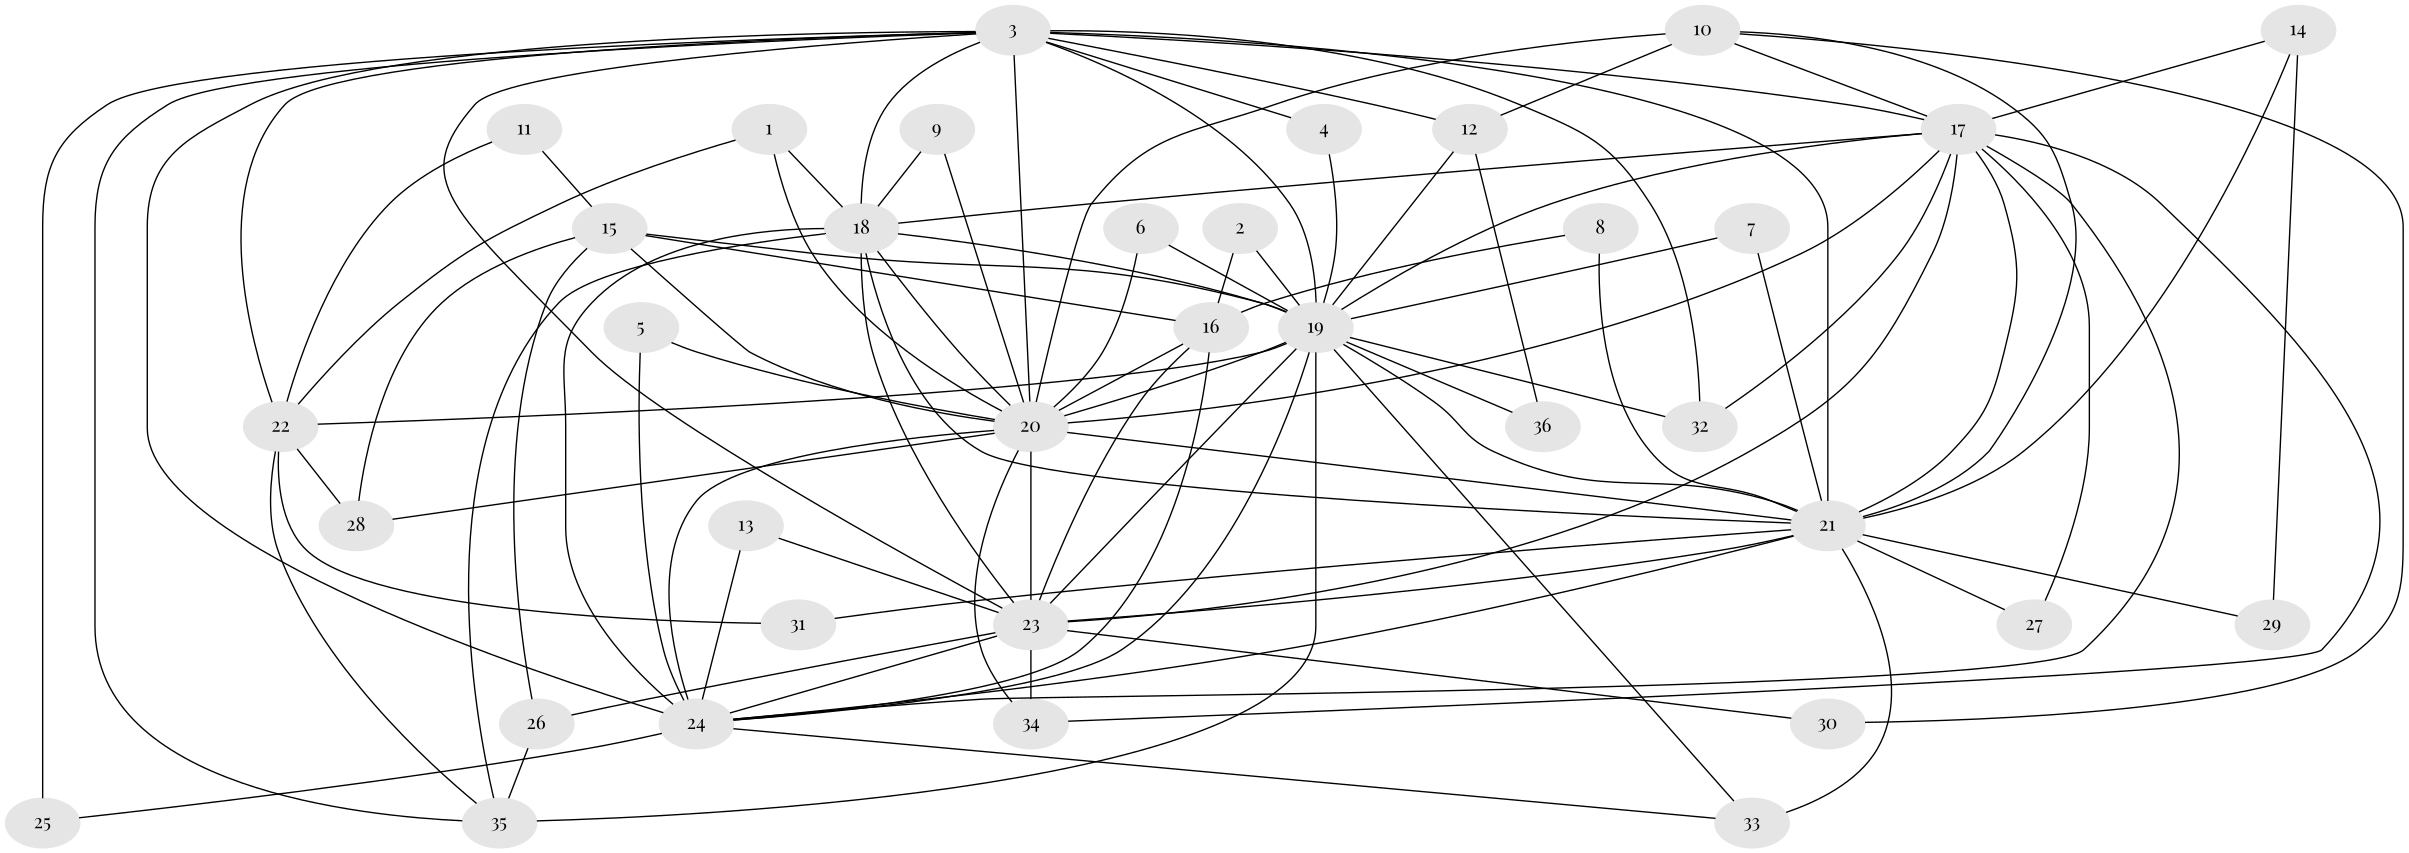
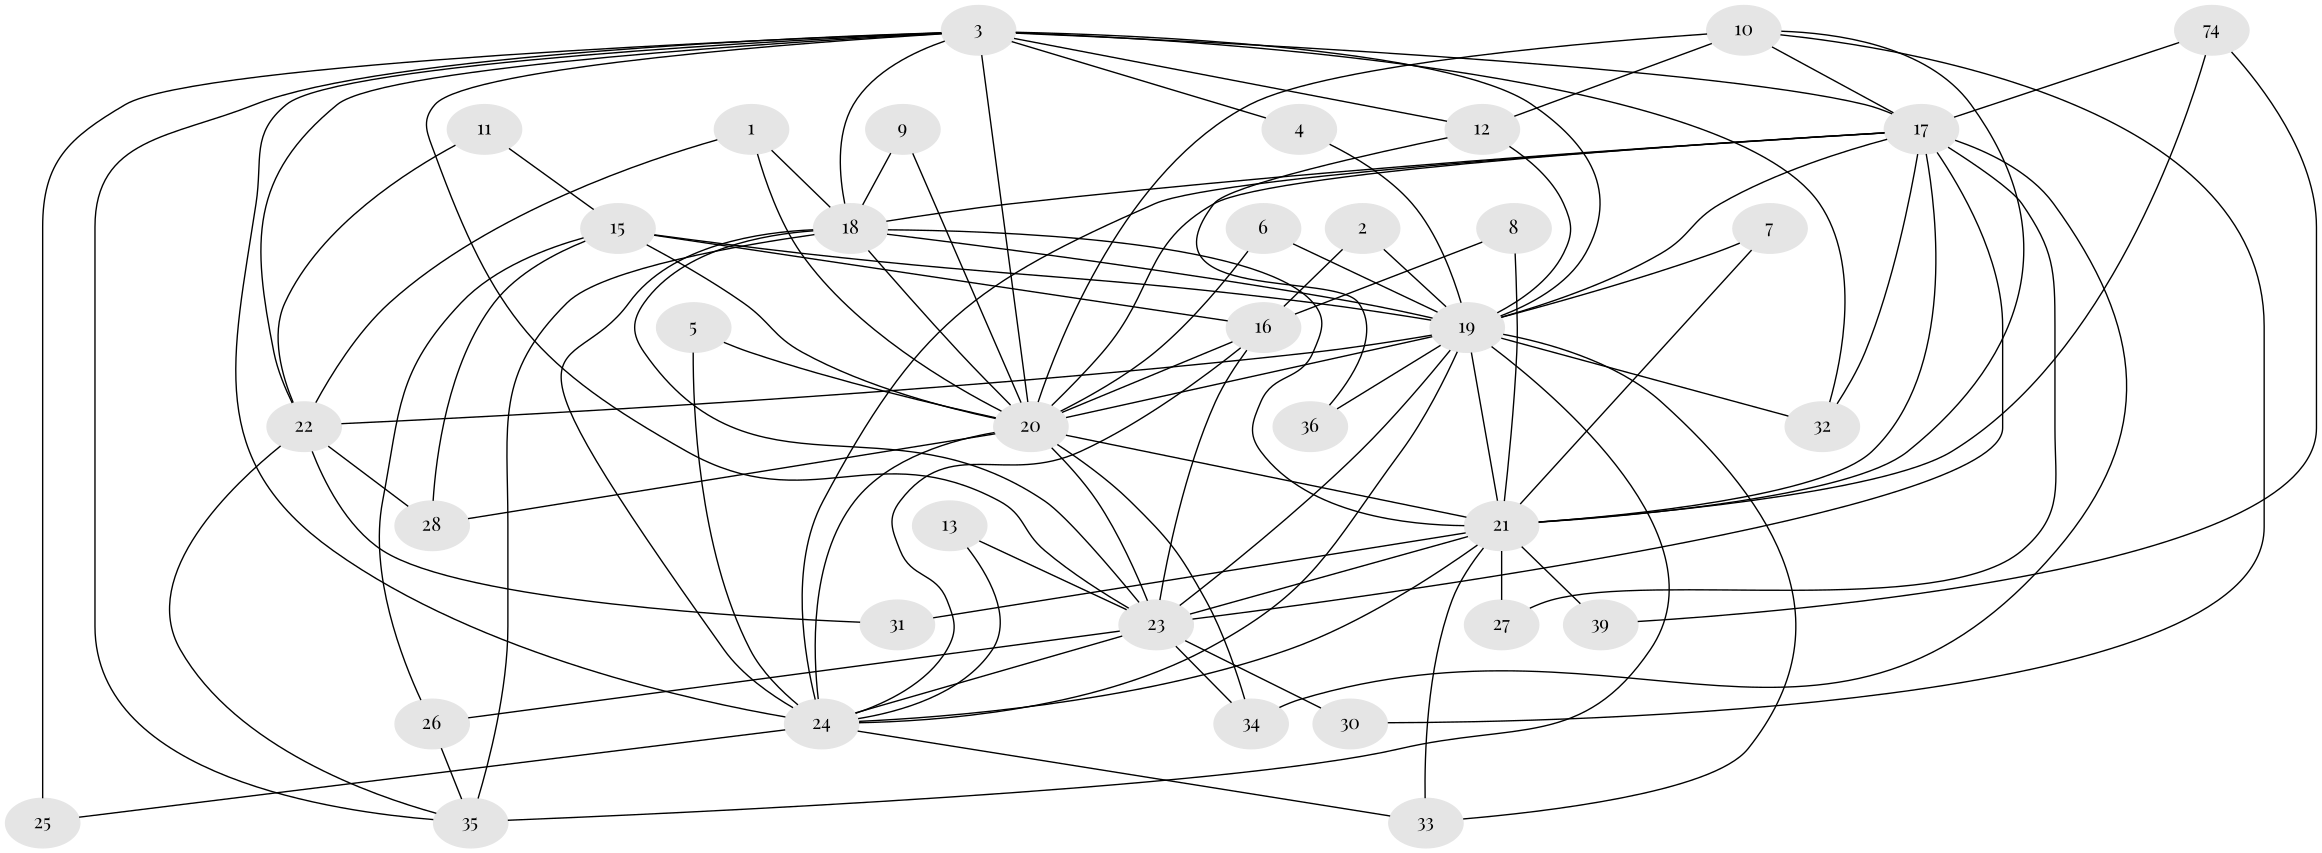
node "14": label "14" -> "74"
edge "3" -- "21": removed
node "29": label "29" -> "39"
